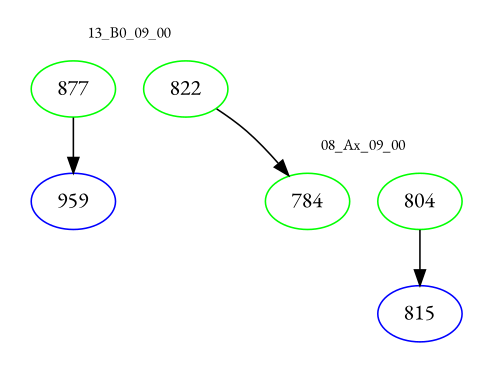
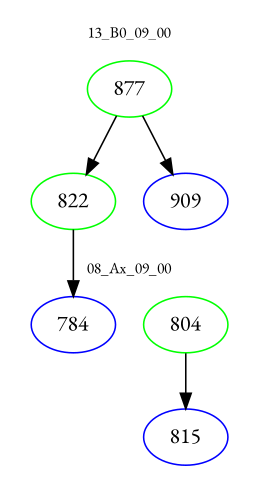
edge "877" -> "822": added
node "959": label "959" -> "909"
node "784": color green -> blue
